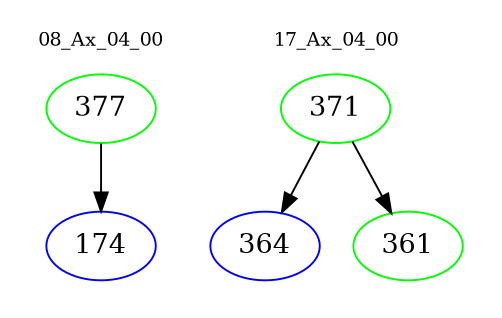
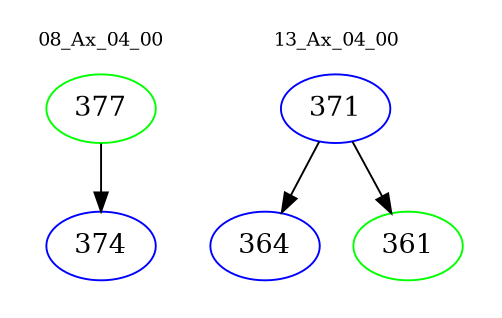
cluster "17_Ax_04_00": label "17_Ax_04_00" -> "13_Ax_04_00"
node "371": color green -> blue
node "174": label "174" -> "374"
